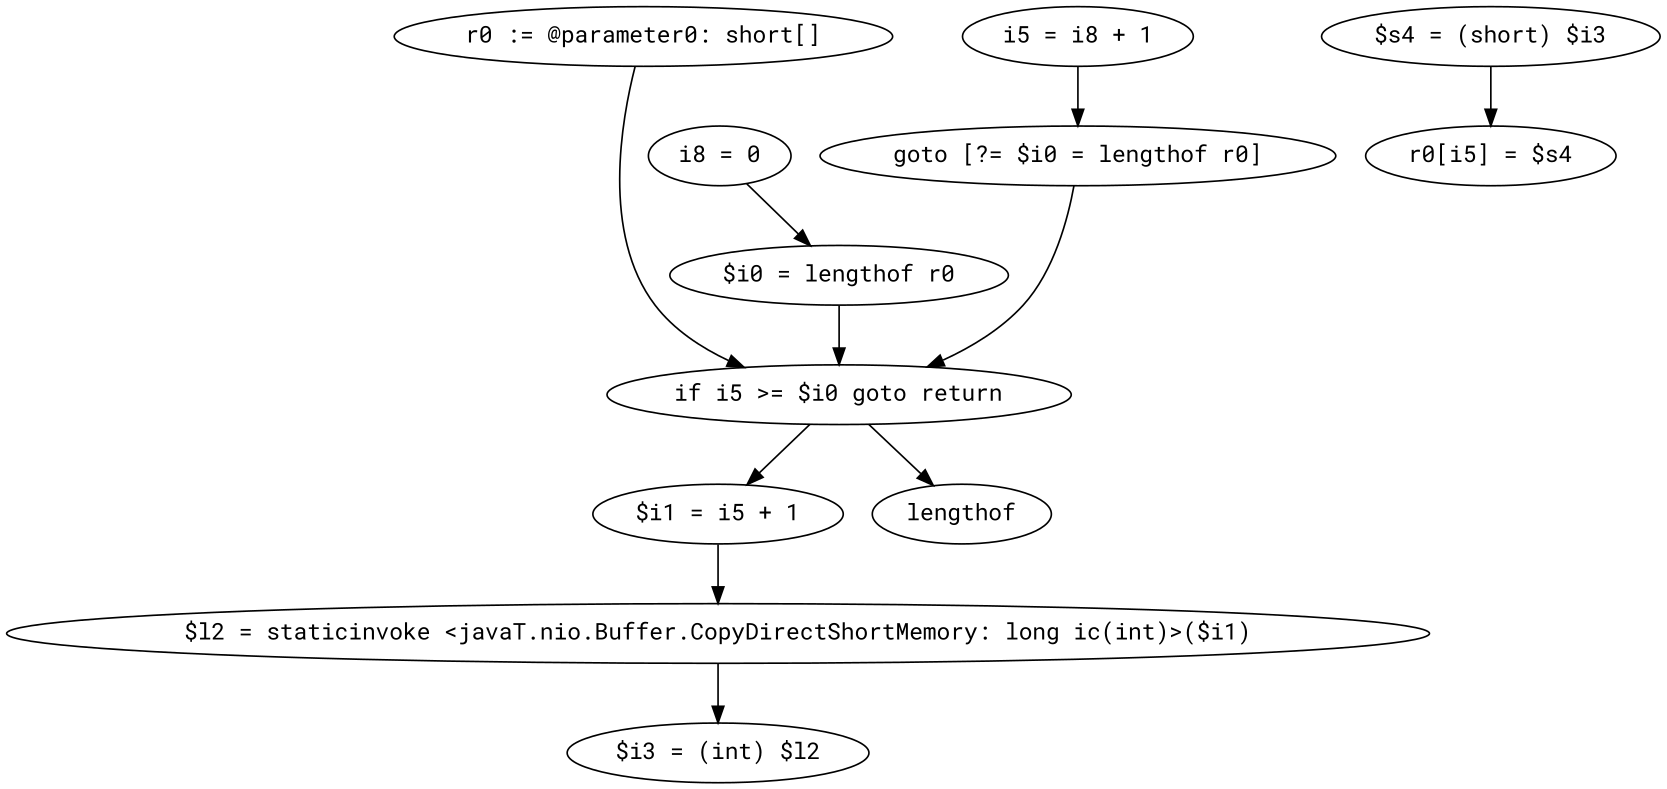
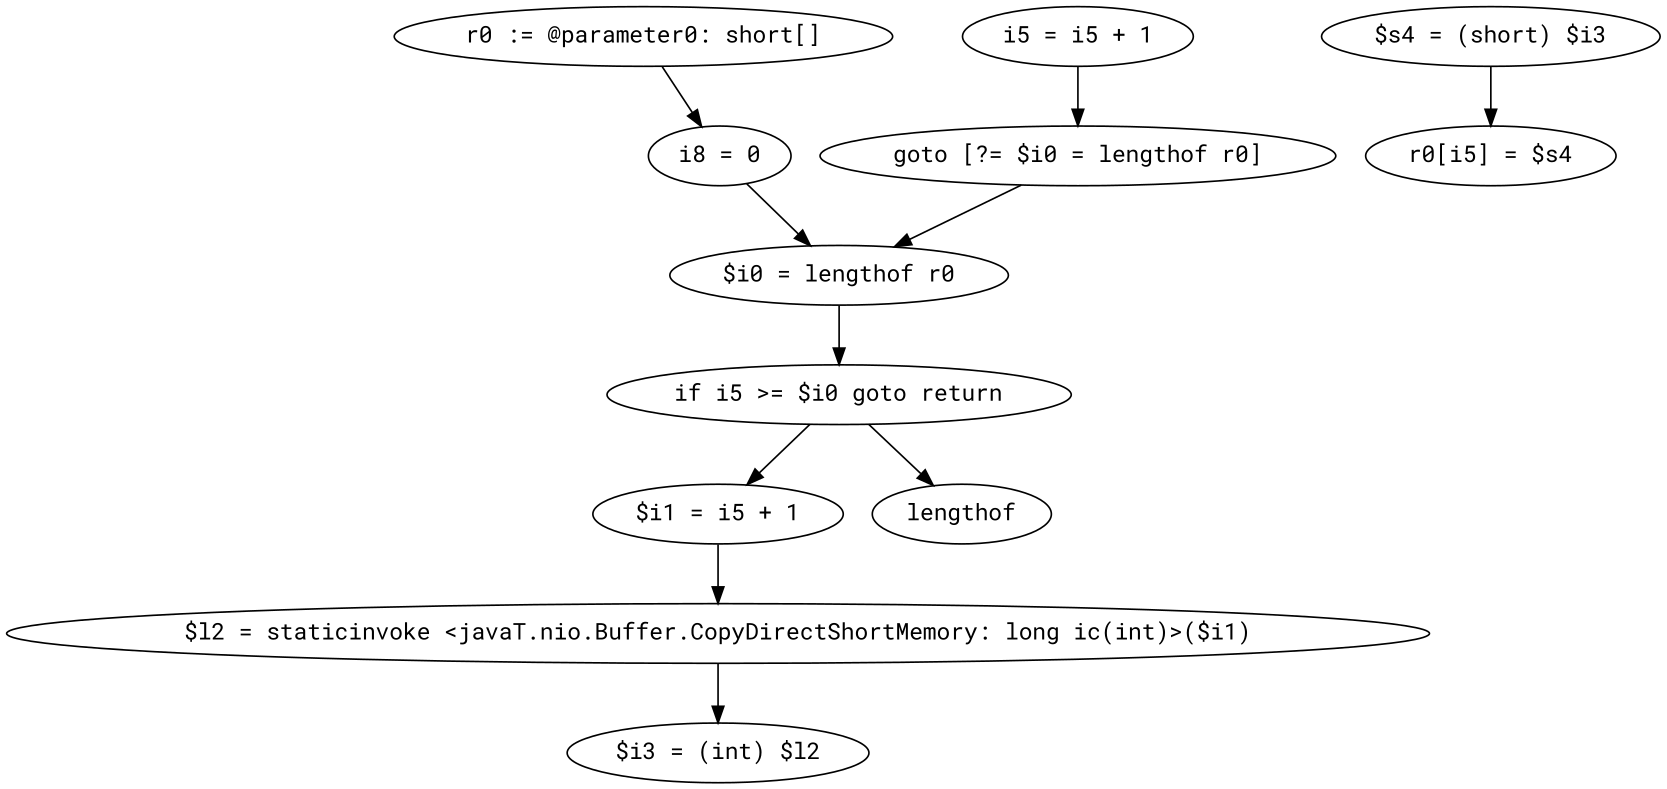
node "i5 = i8 + 1": label "i5 = i8 + 1" -> "i5 = i5 + 1"
edge "r0 := @parameter0: short[]" -> "if i5 >= $i0 goto return": now "r0 := @parameter0: short[]" -> "i8 = 0"
edge "goto [?= $i0 = lengthof r0]" -> "if i5 >= $i0 goto return": now "goto [?= $i0 = lengthof r0]" -> "$i0 = lengthof r0"
